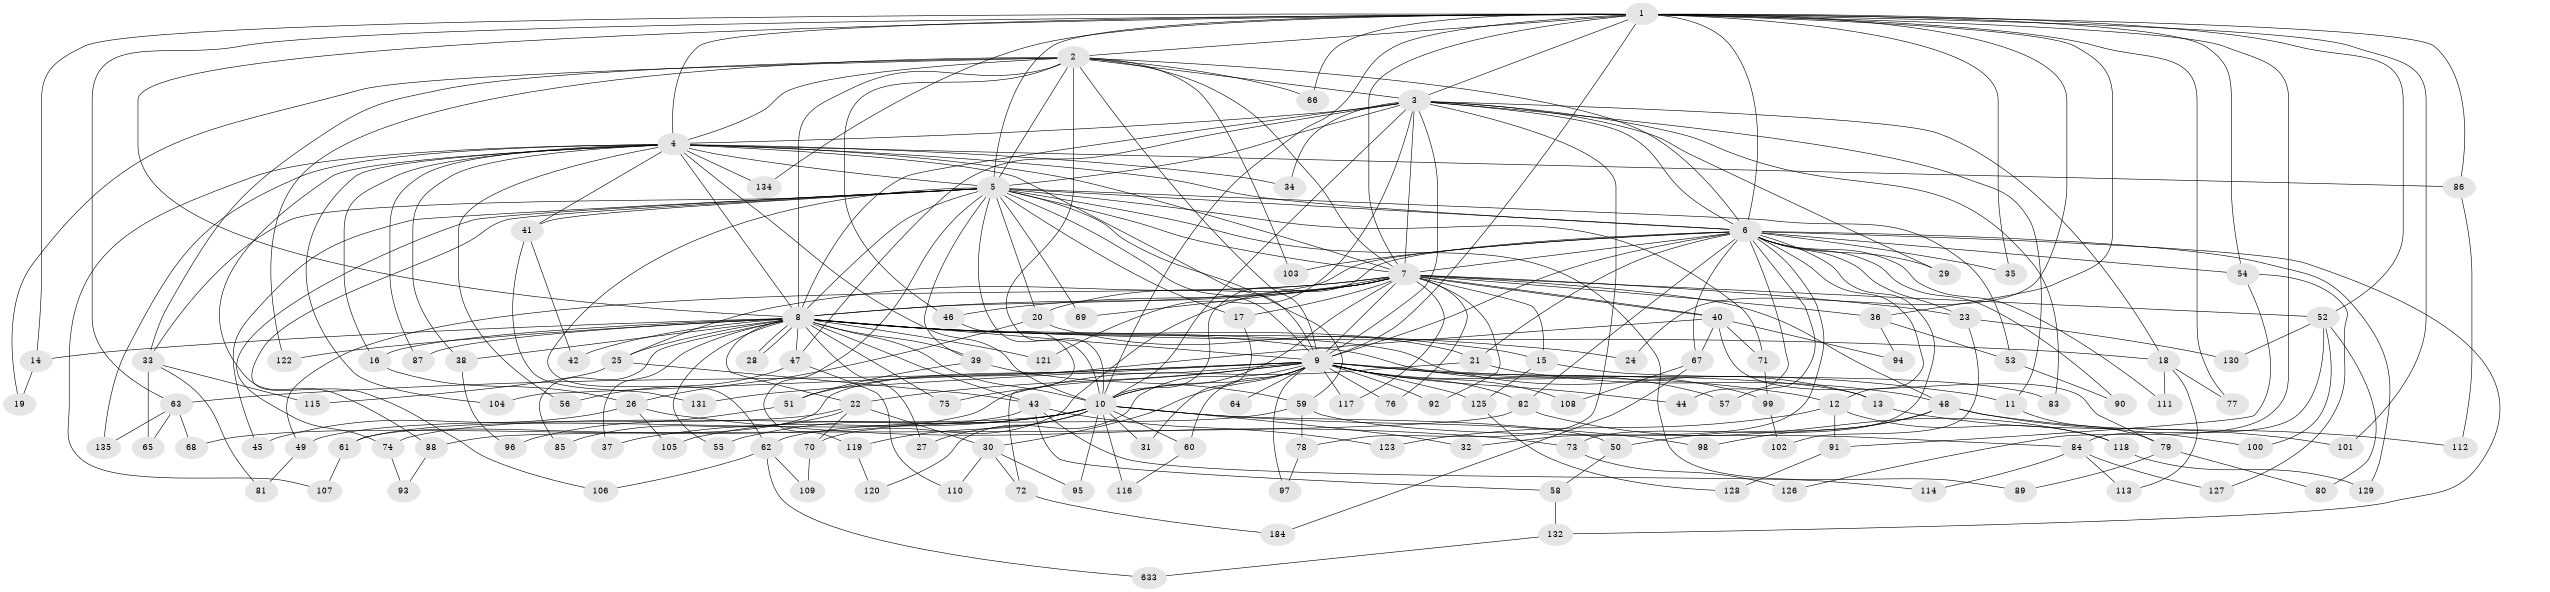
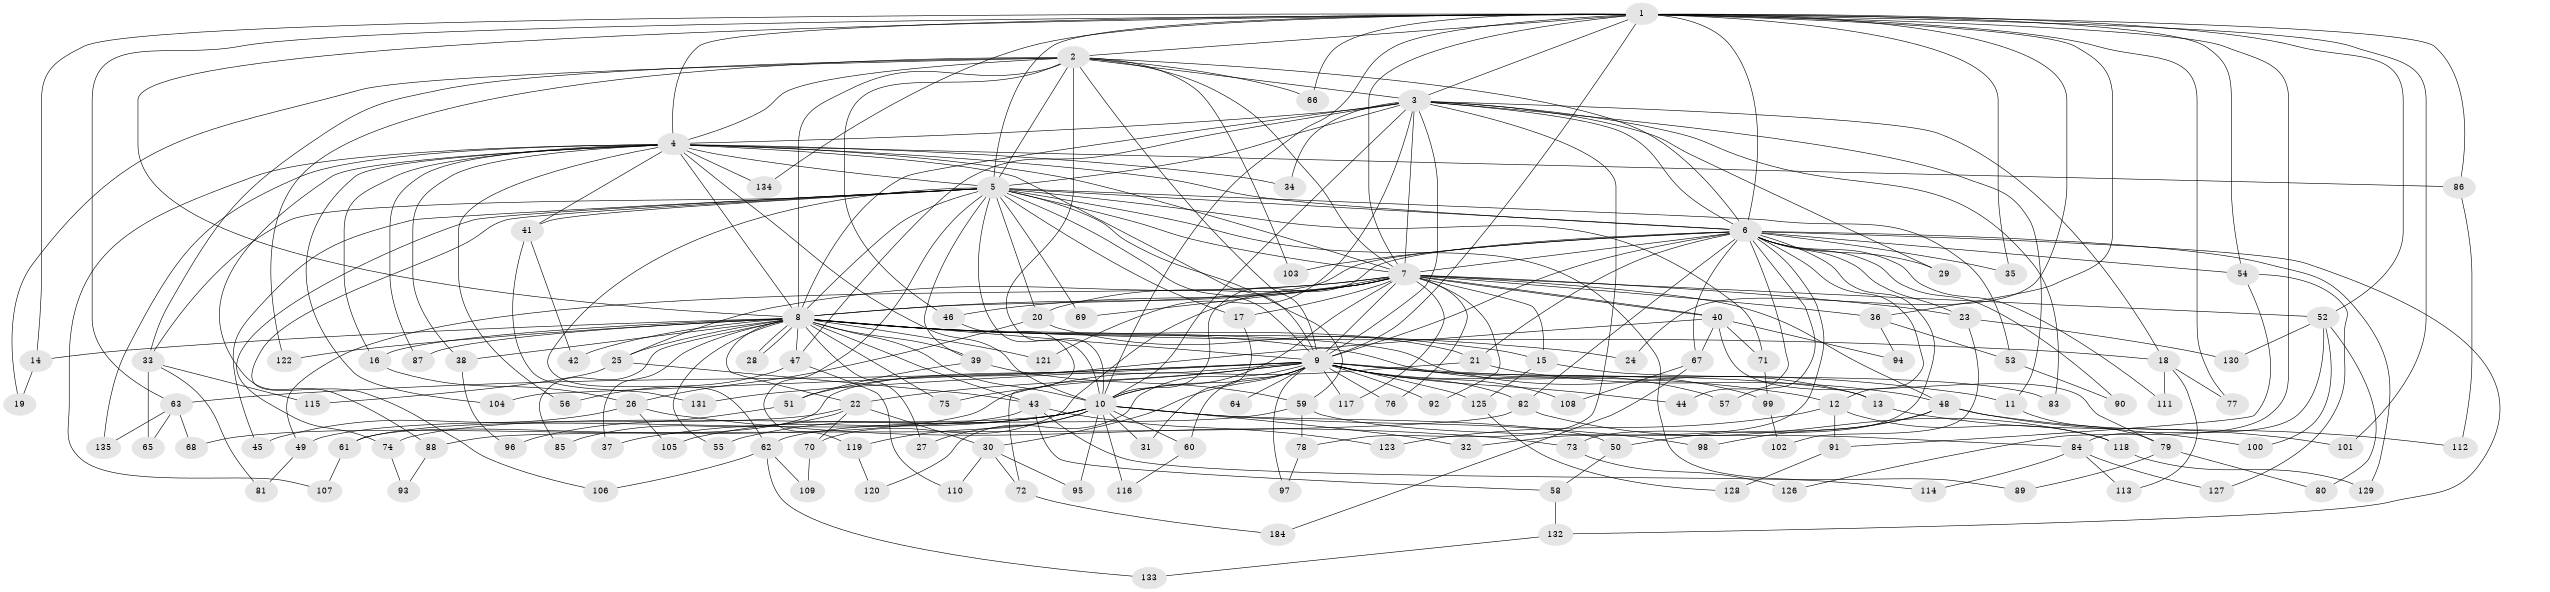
node "633": label "633" -> "133"
